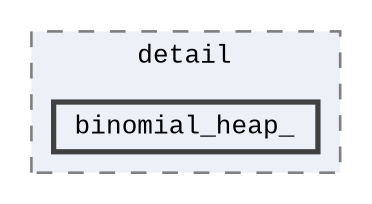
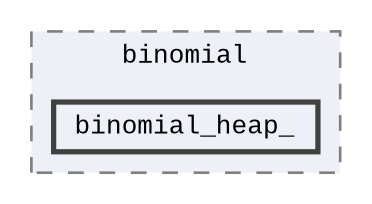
cluster "detail": label "detail" -> "binomial"
